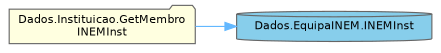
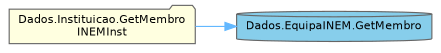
node "Dados.EquipaINEM.INEMInst": label "Dados.EquipaINEM.INEMInst" -> "Dados.EquipaINEM.GetMembro"
